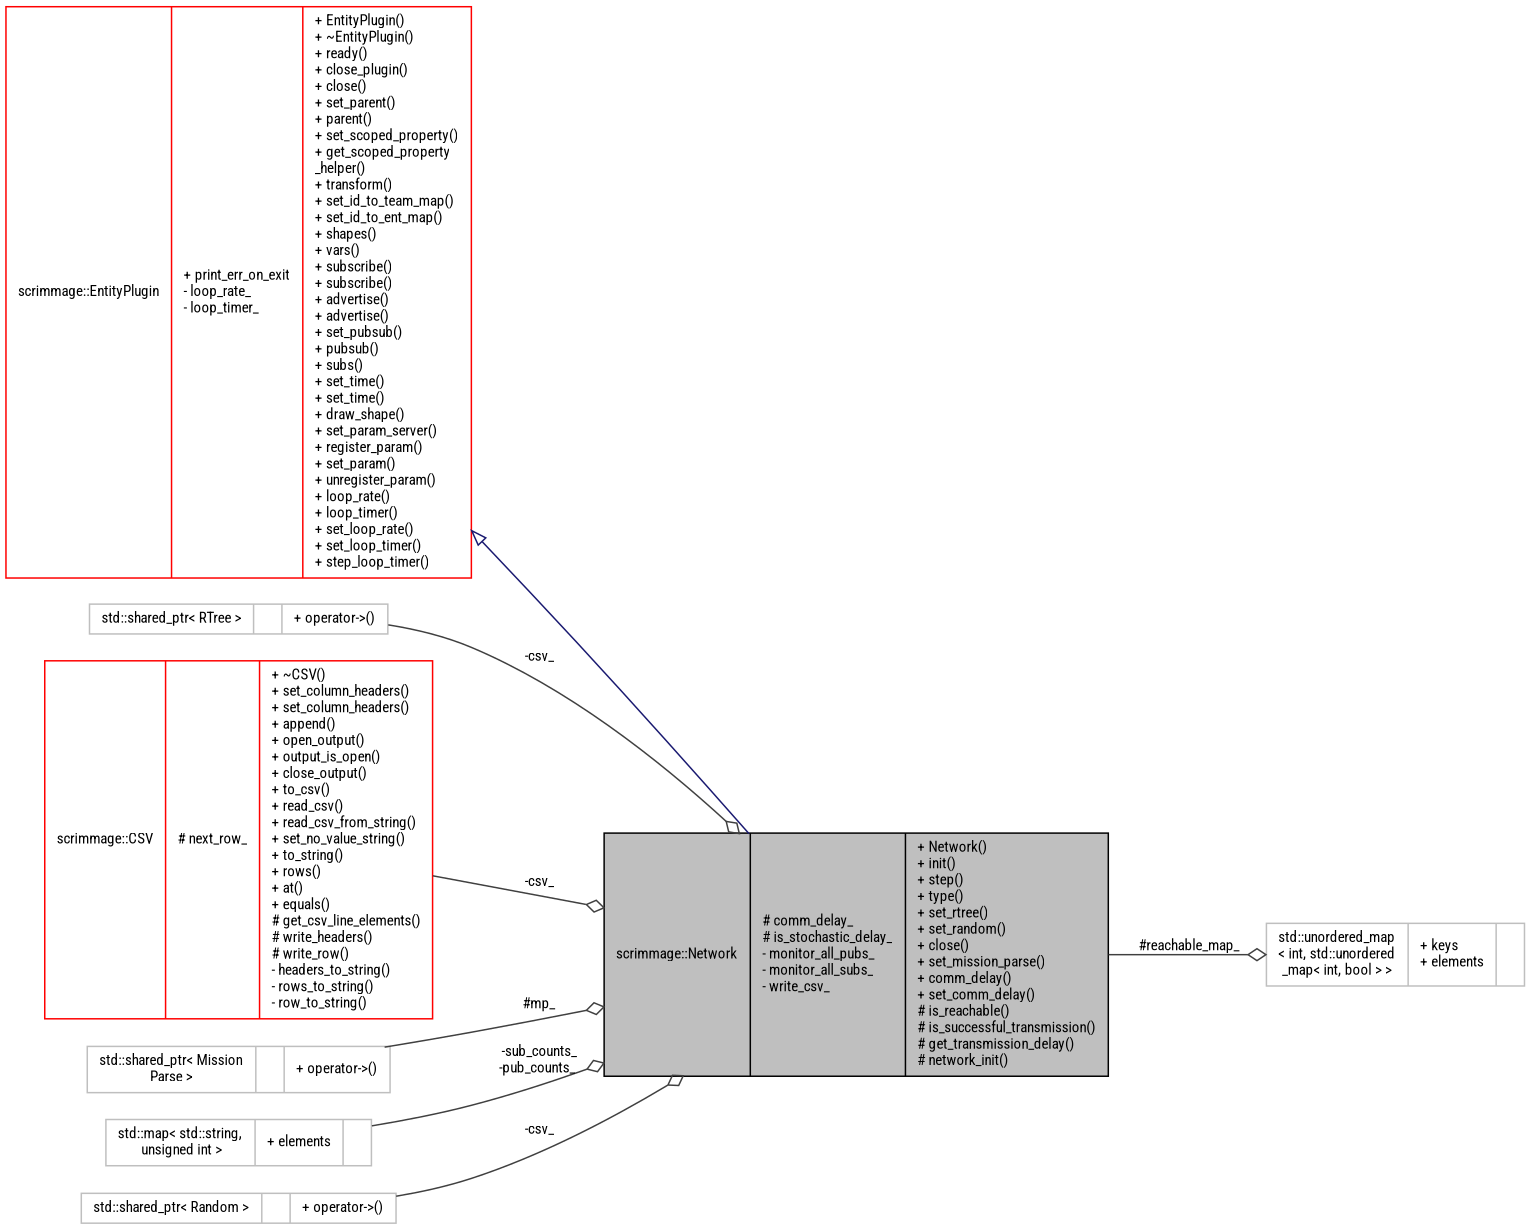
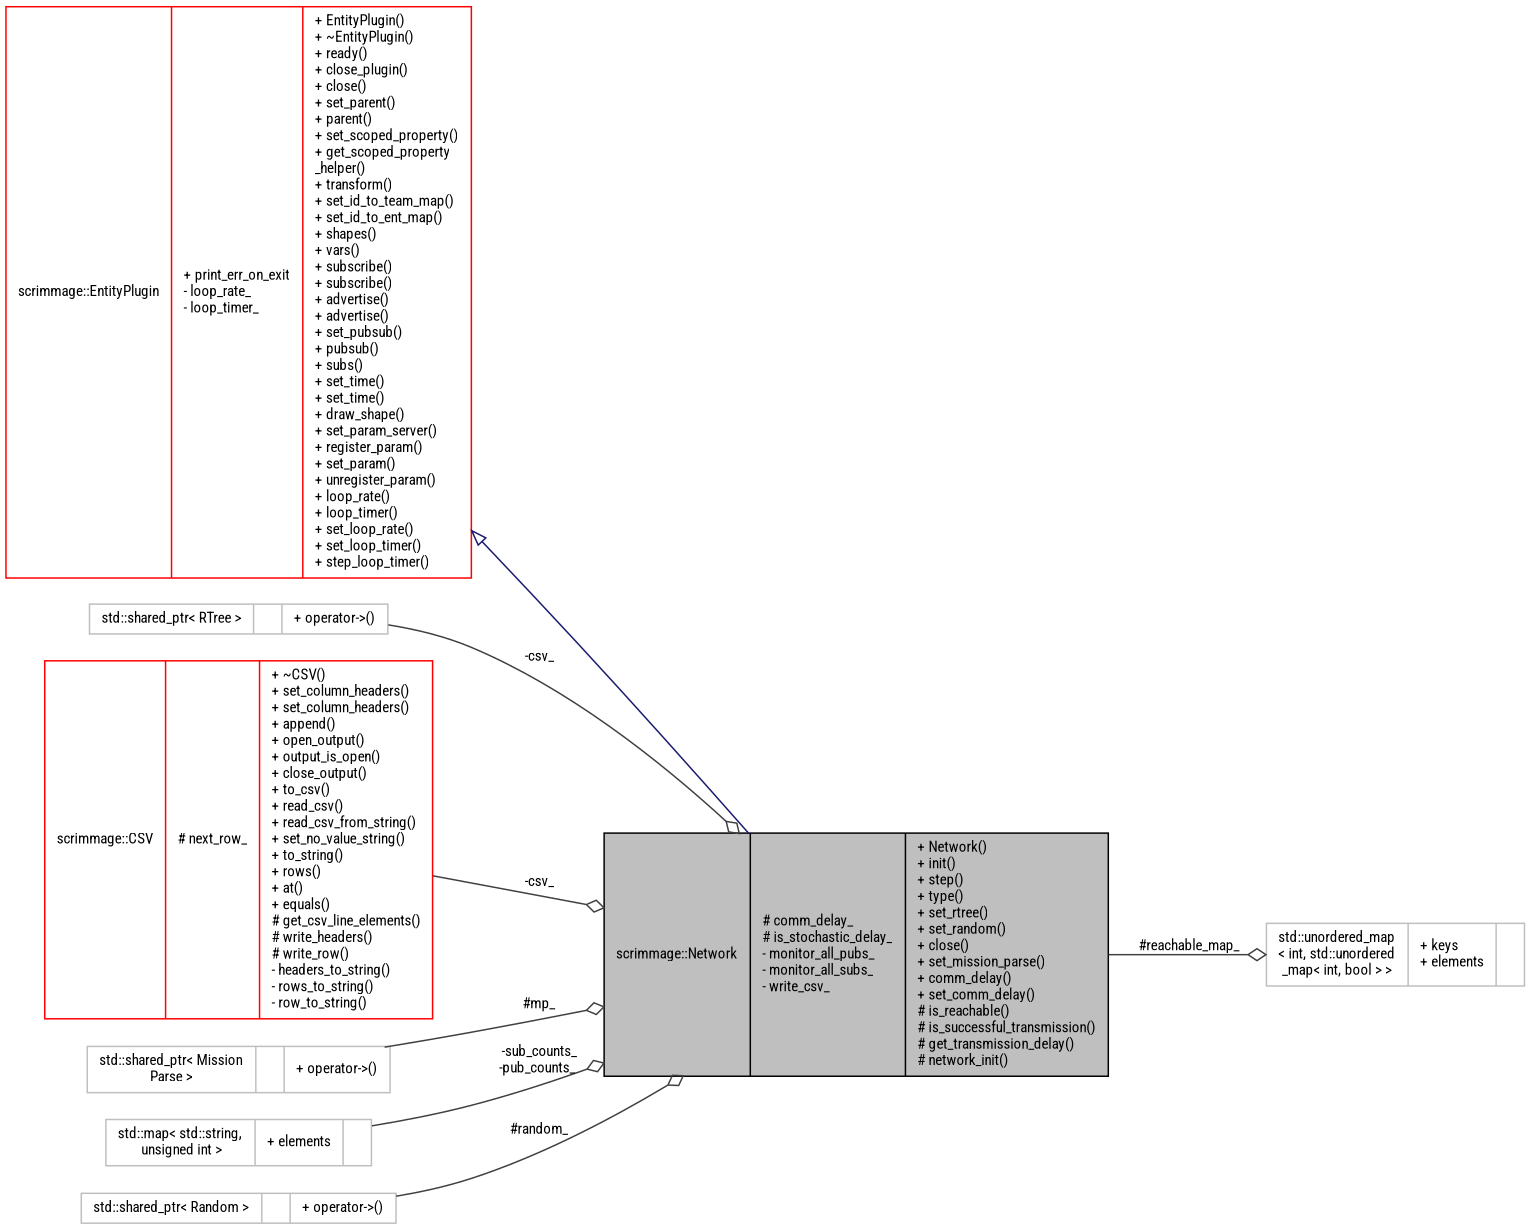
edge "std::shared_ptr< Random >" -> "scrimmage::Network": label " -csv_" -> " #random_"
